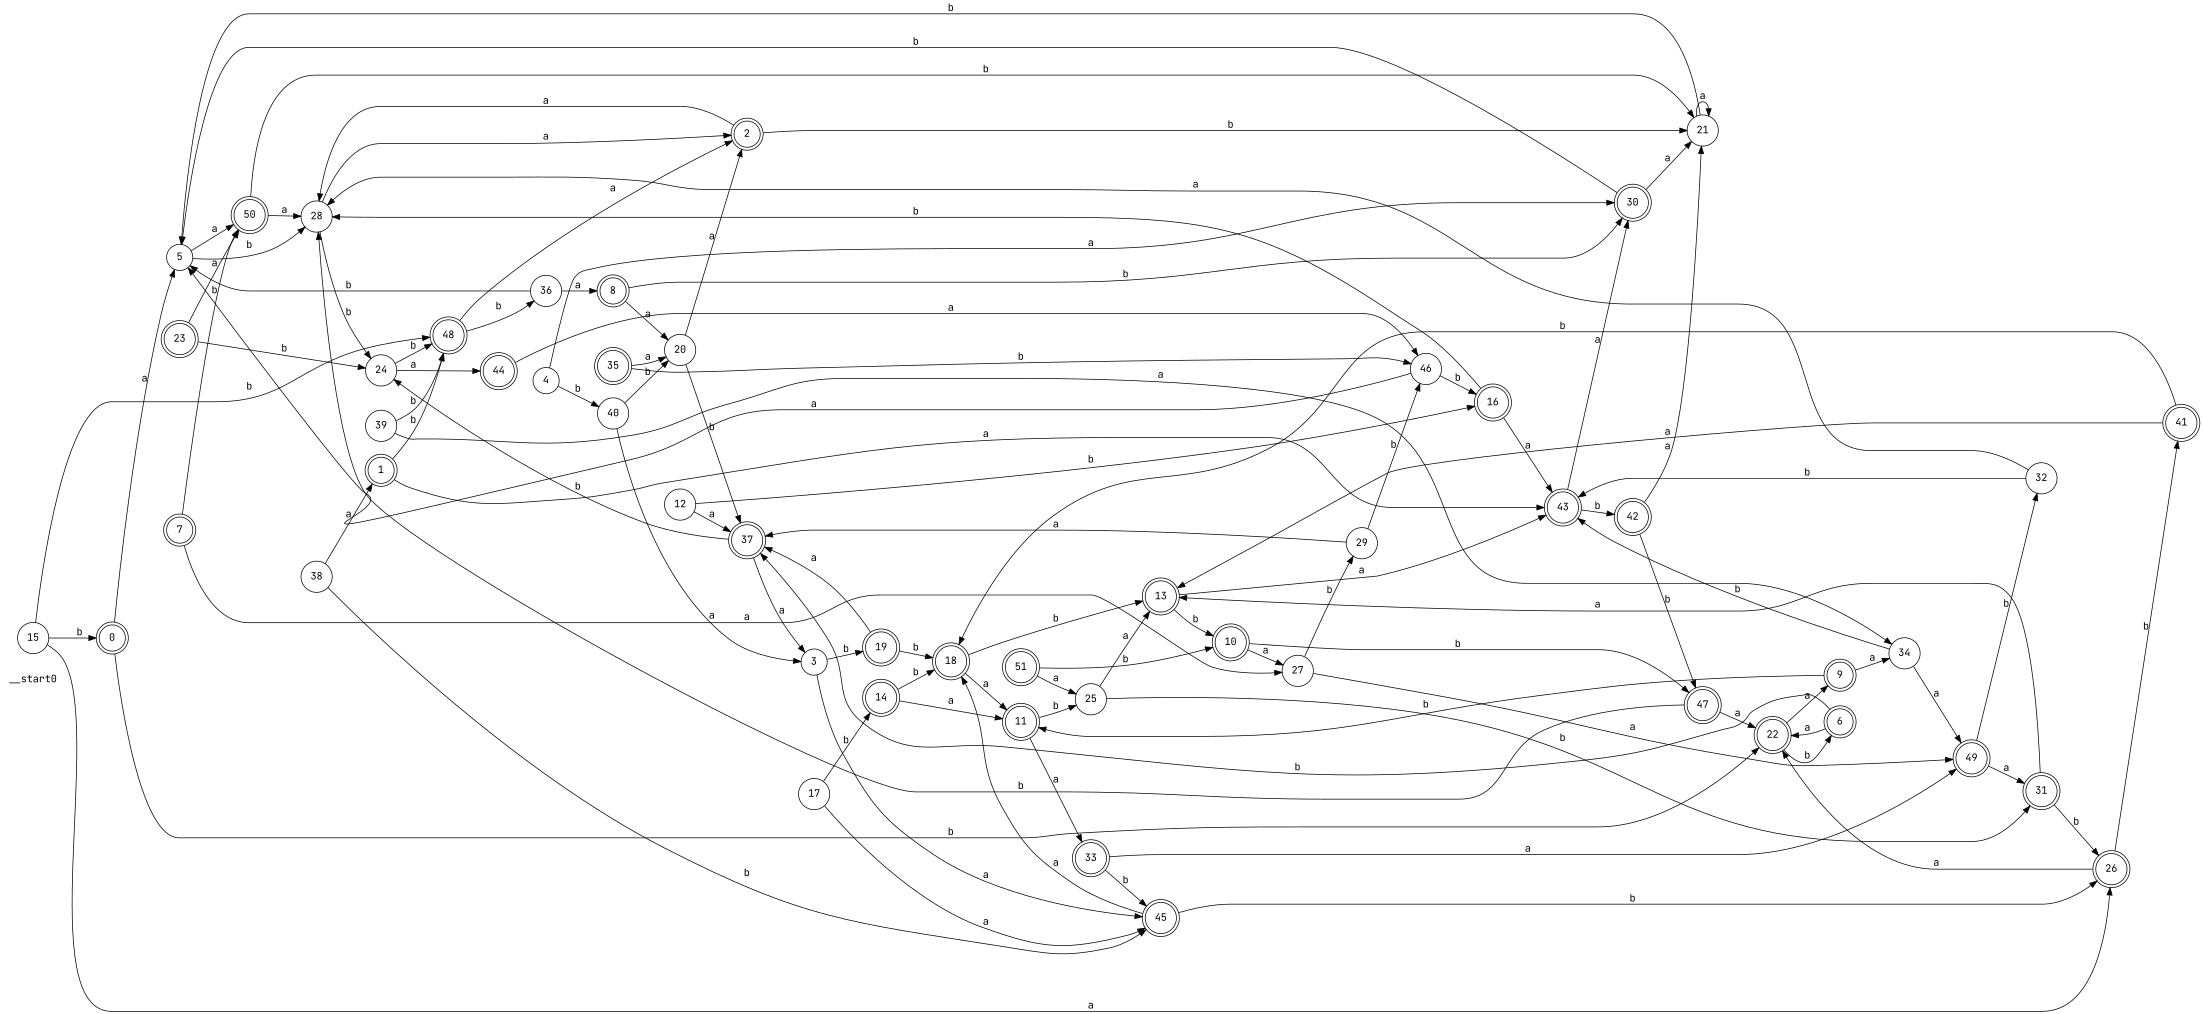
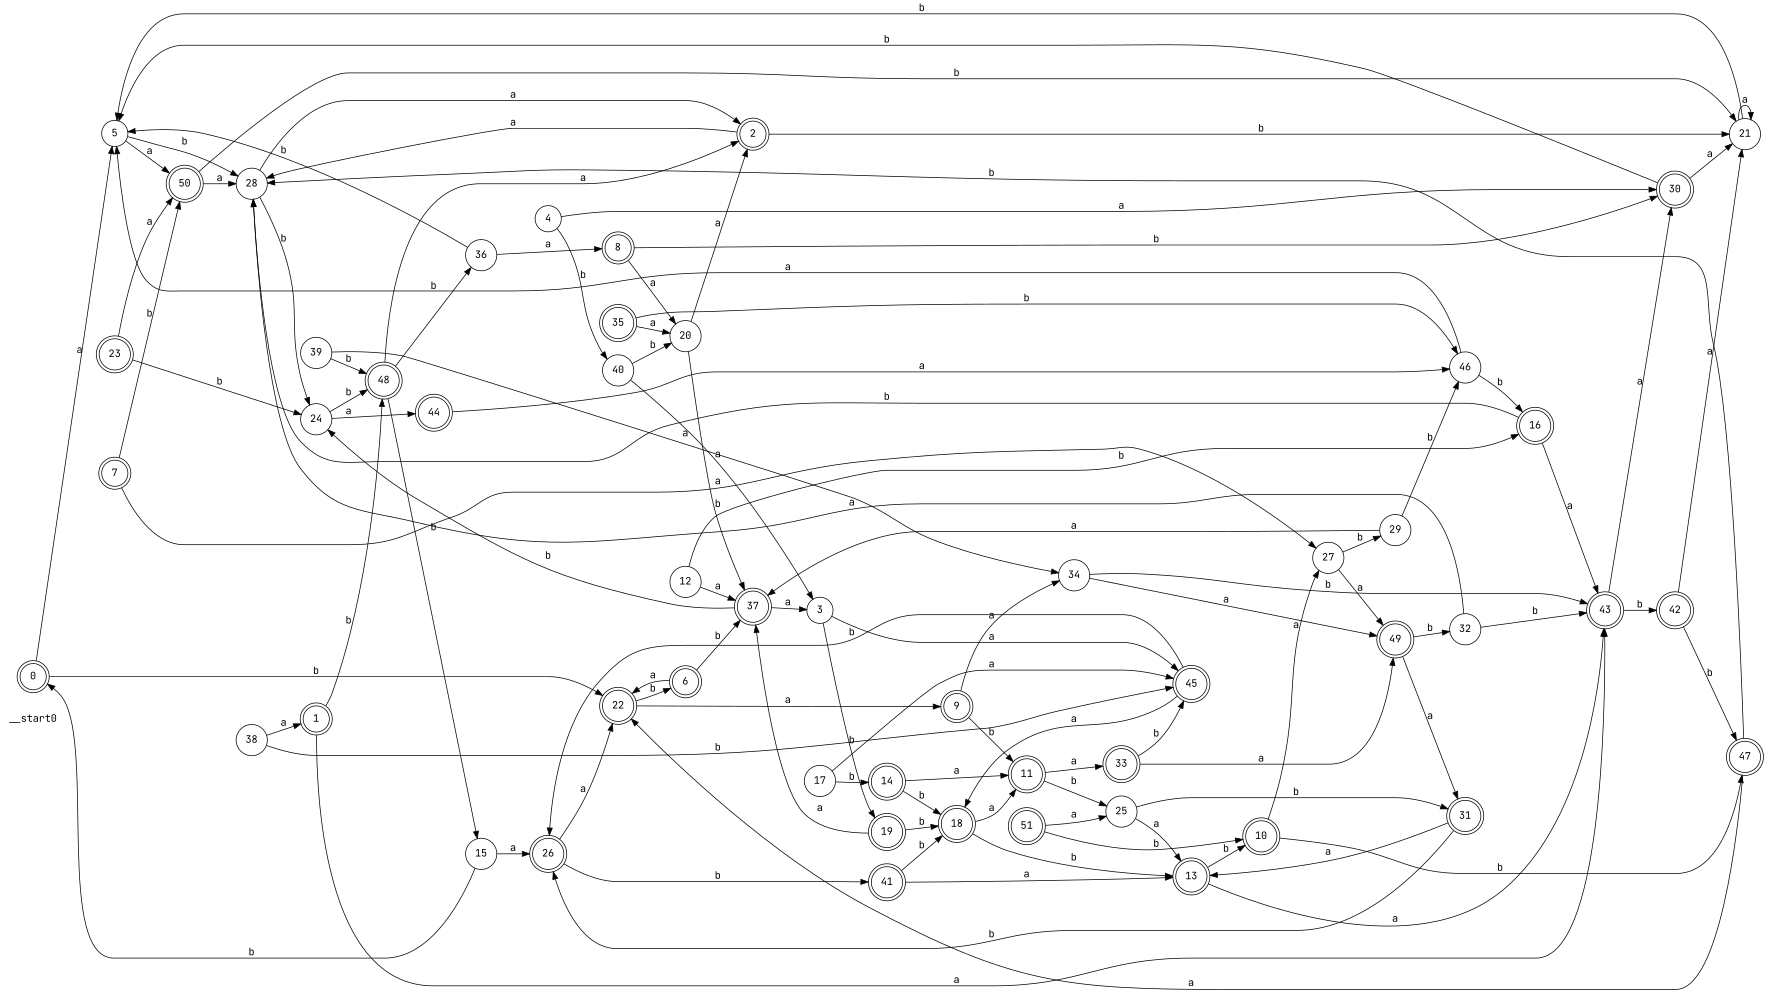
edge "15" -> "48": reversed
